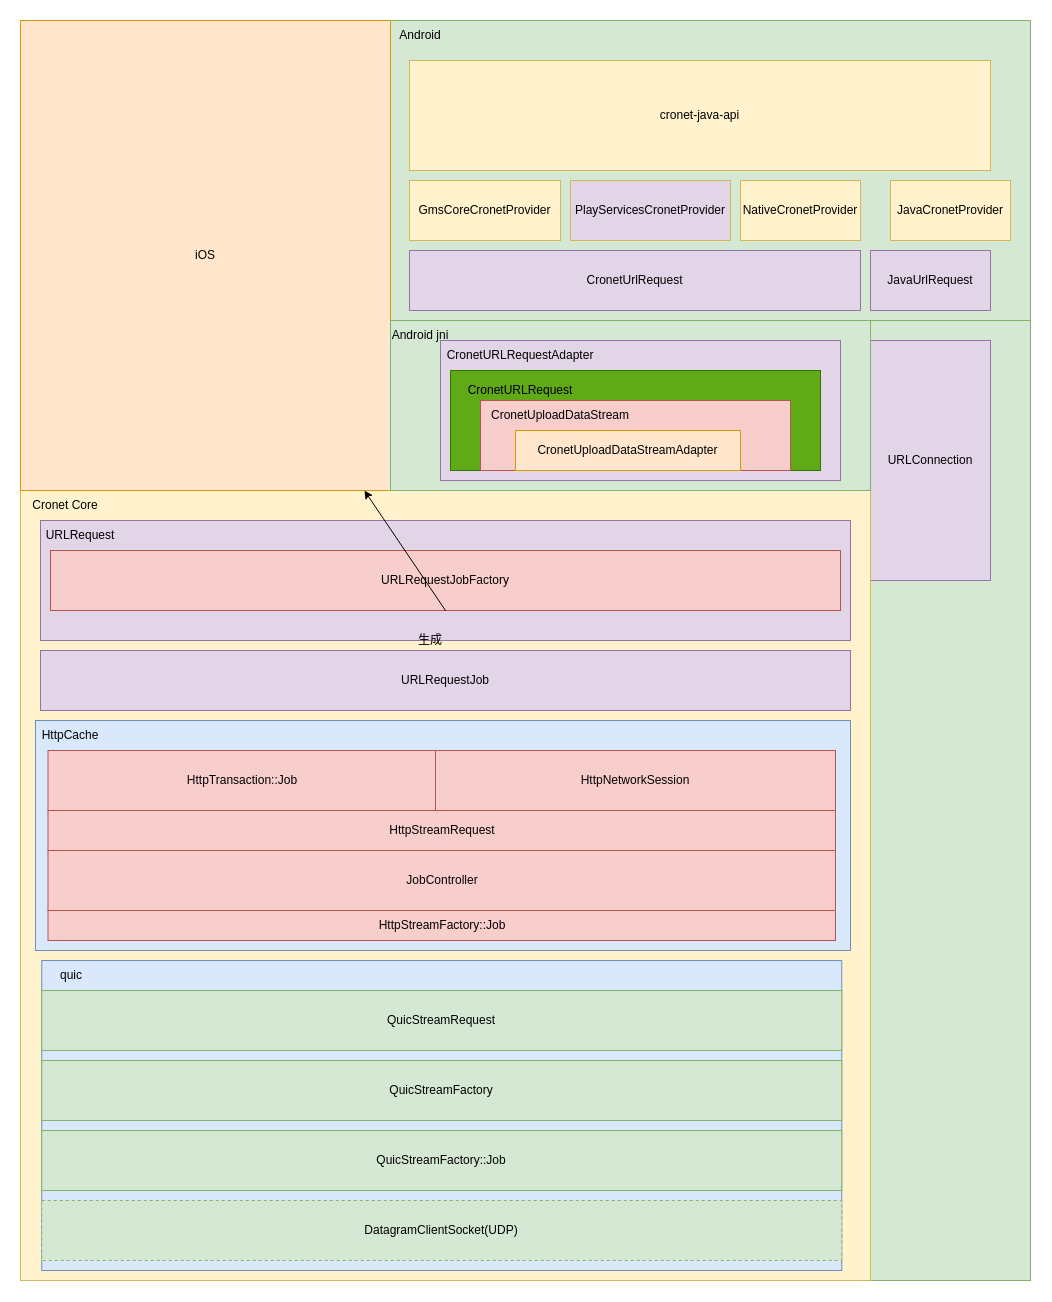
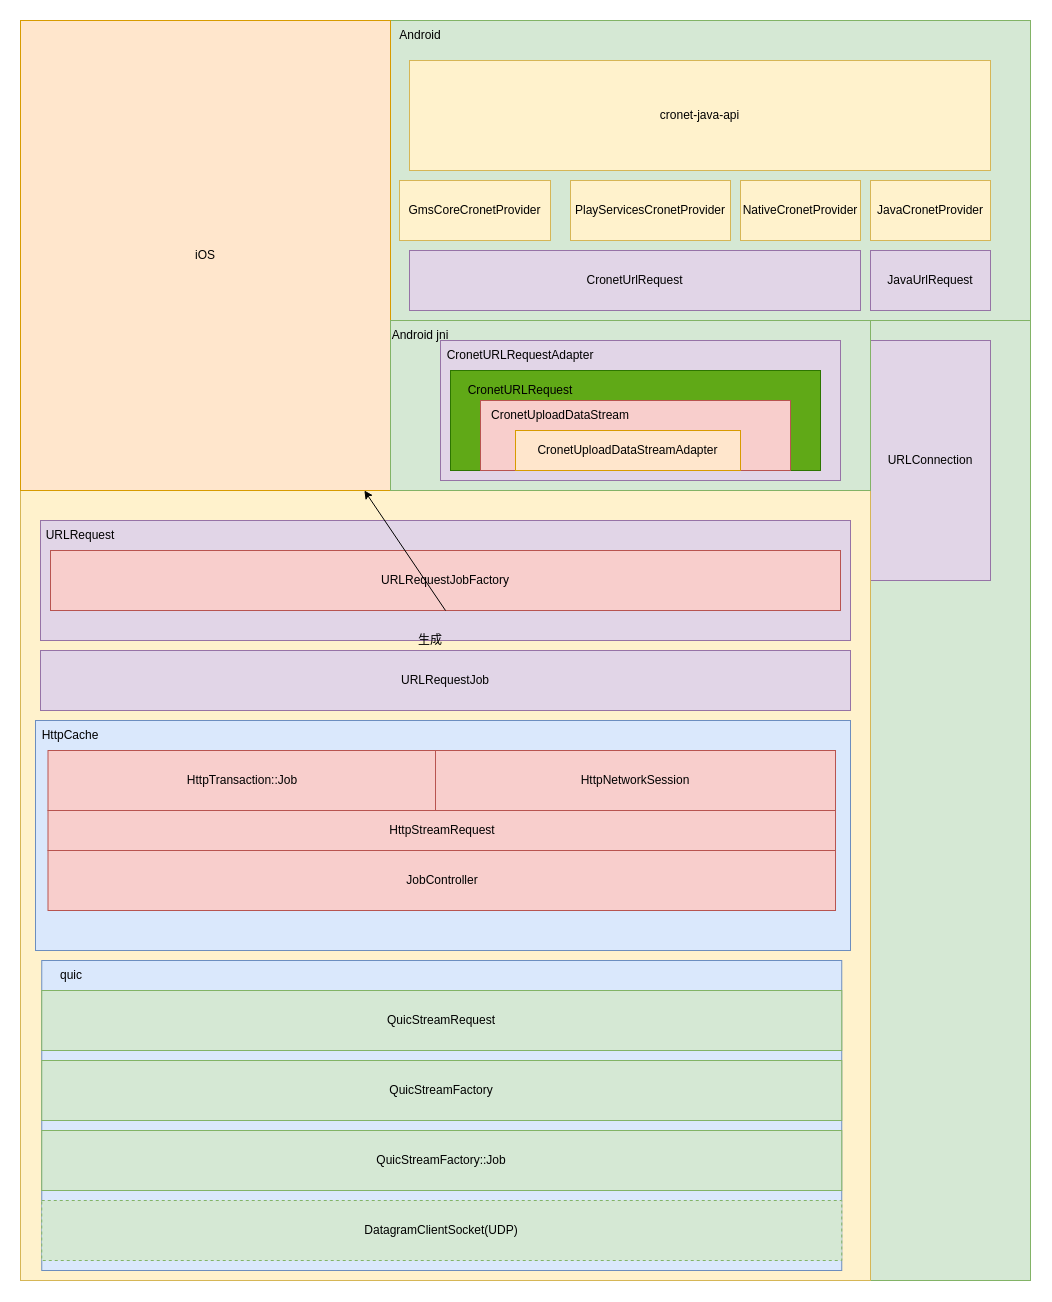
node "GmsCoreCronetProvider": moved (485, 211) -> (475, 211)
node "PlayServicesCronetProvider": fillcolor #e1d5e7 -> #fff2cc
node "JavaCronetProvider": moved (951, 211) -> (931, 211)
node "Cronet Core": removed
node "HttpStreamFactory::Job": removed
